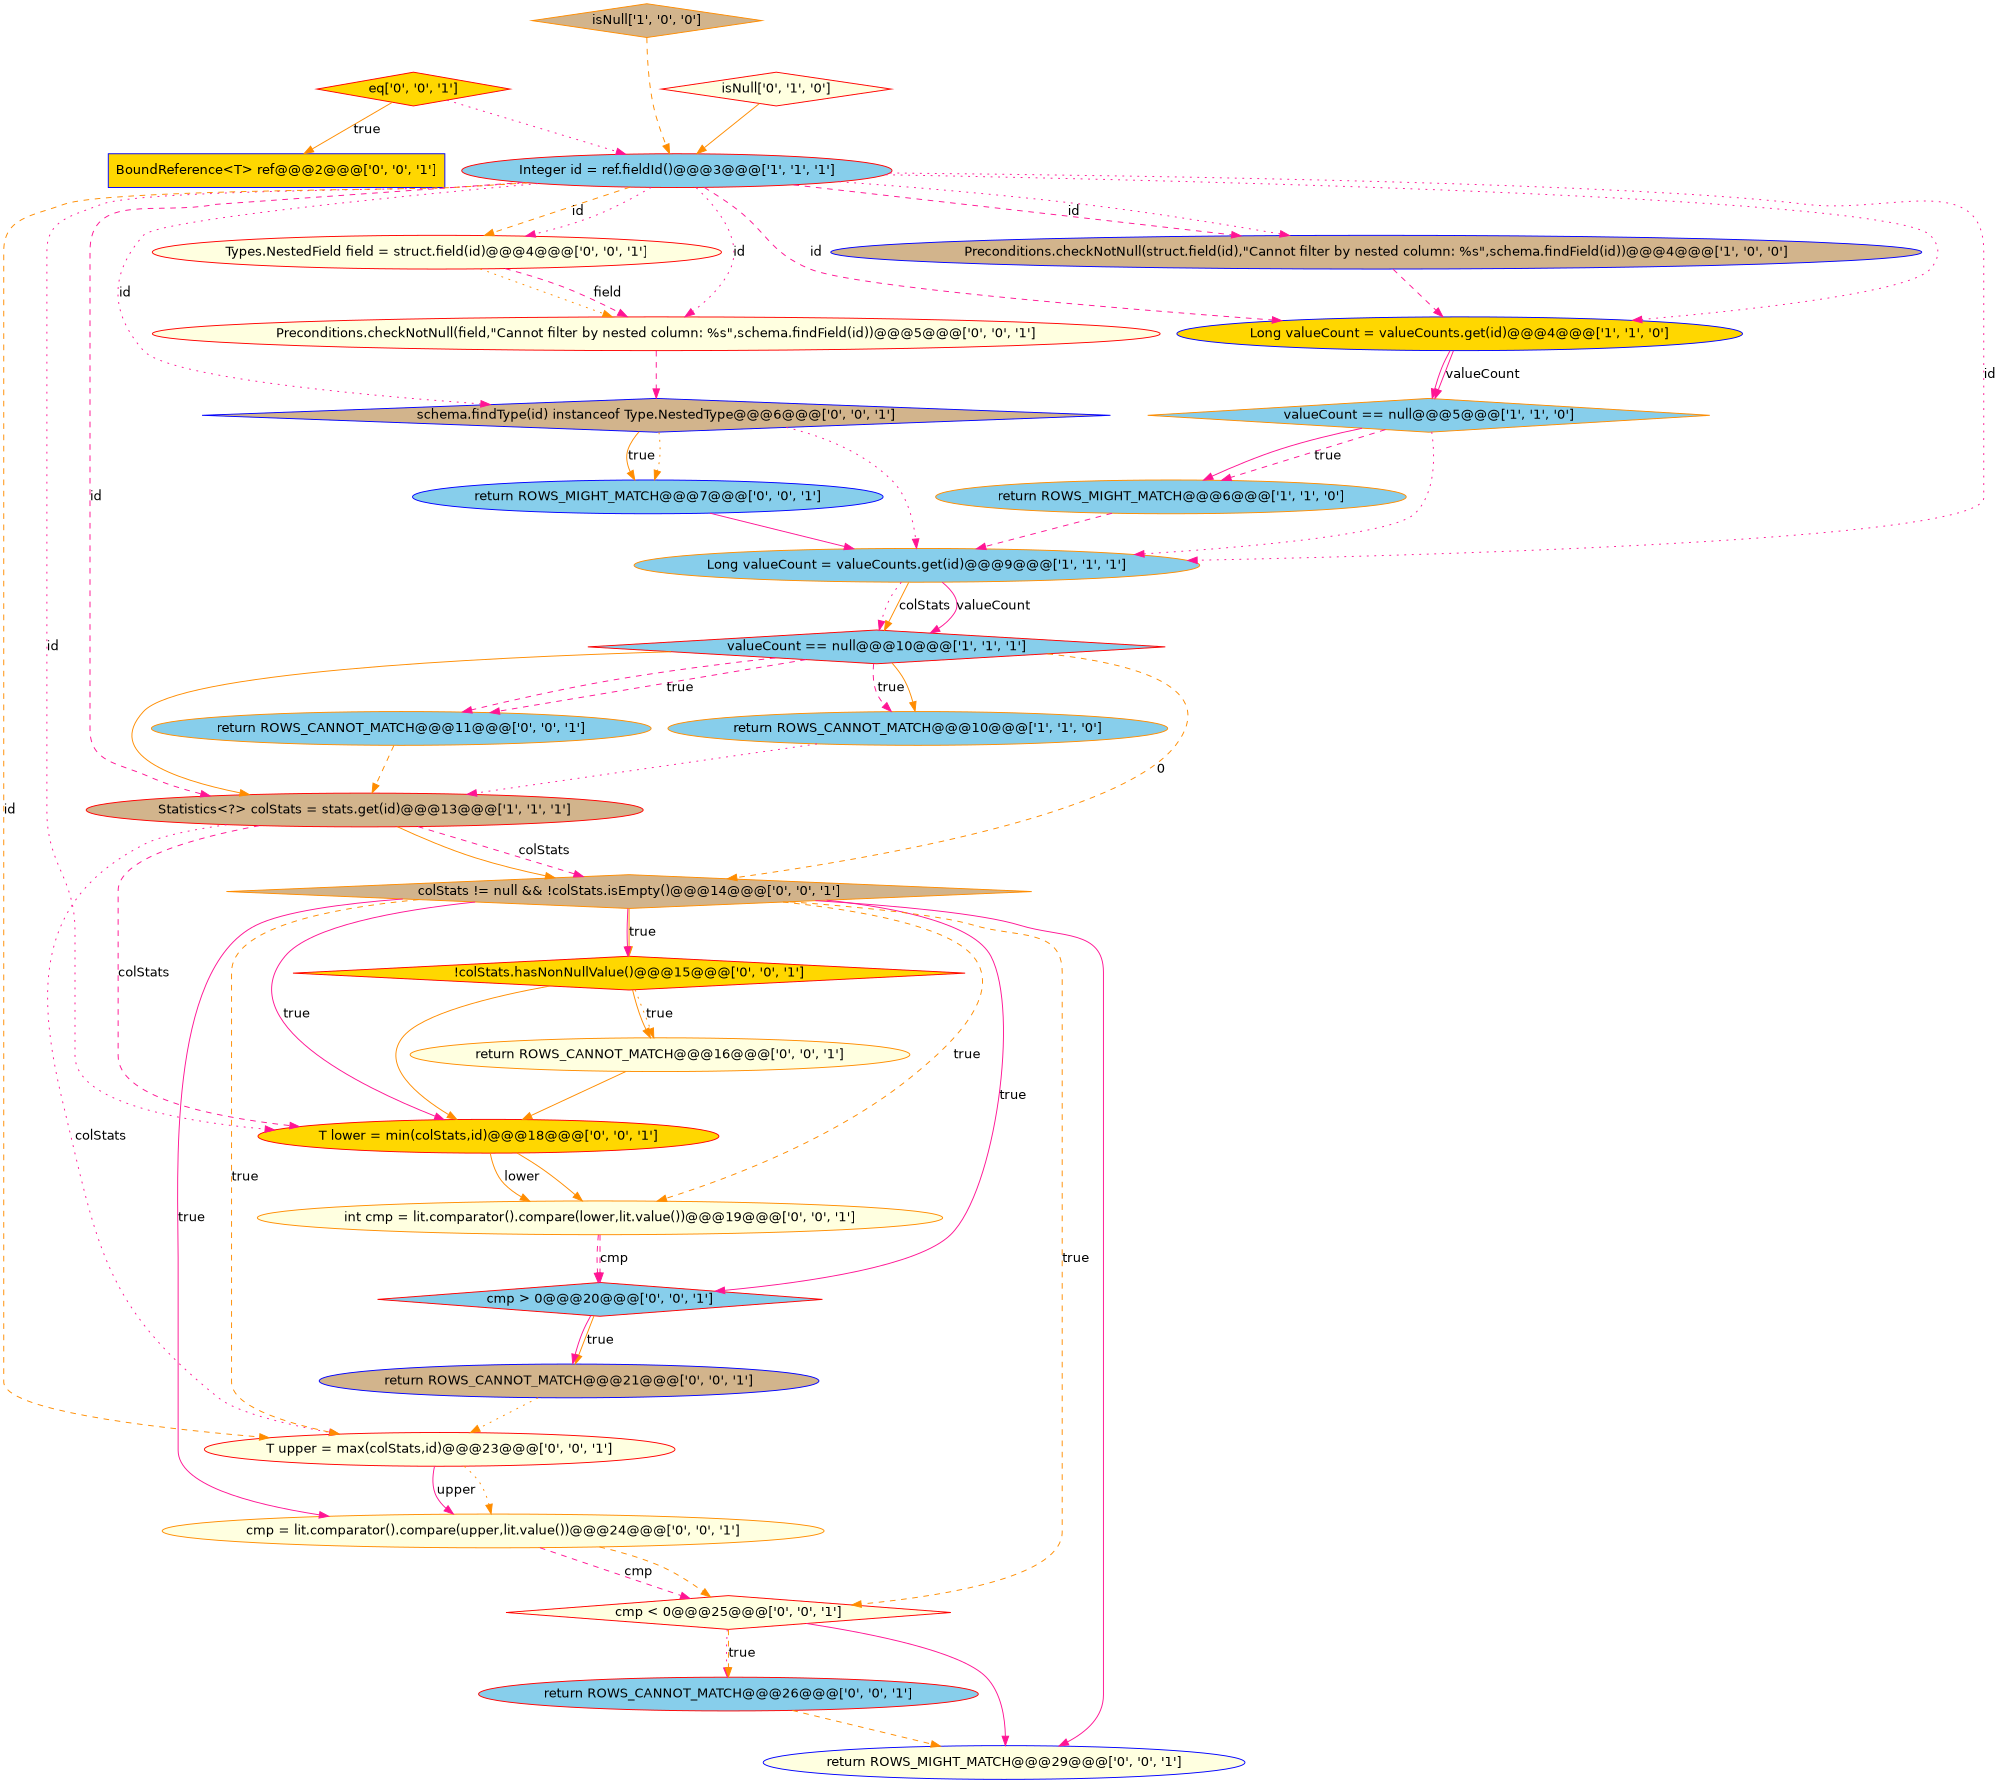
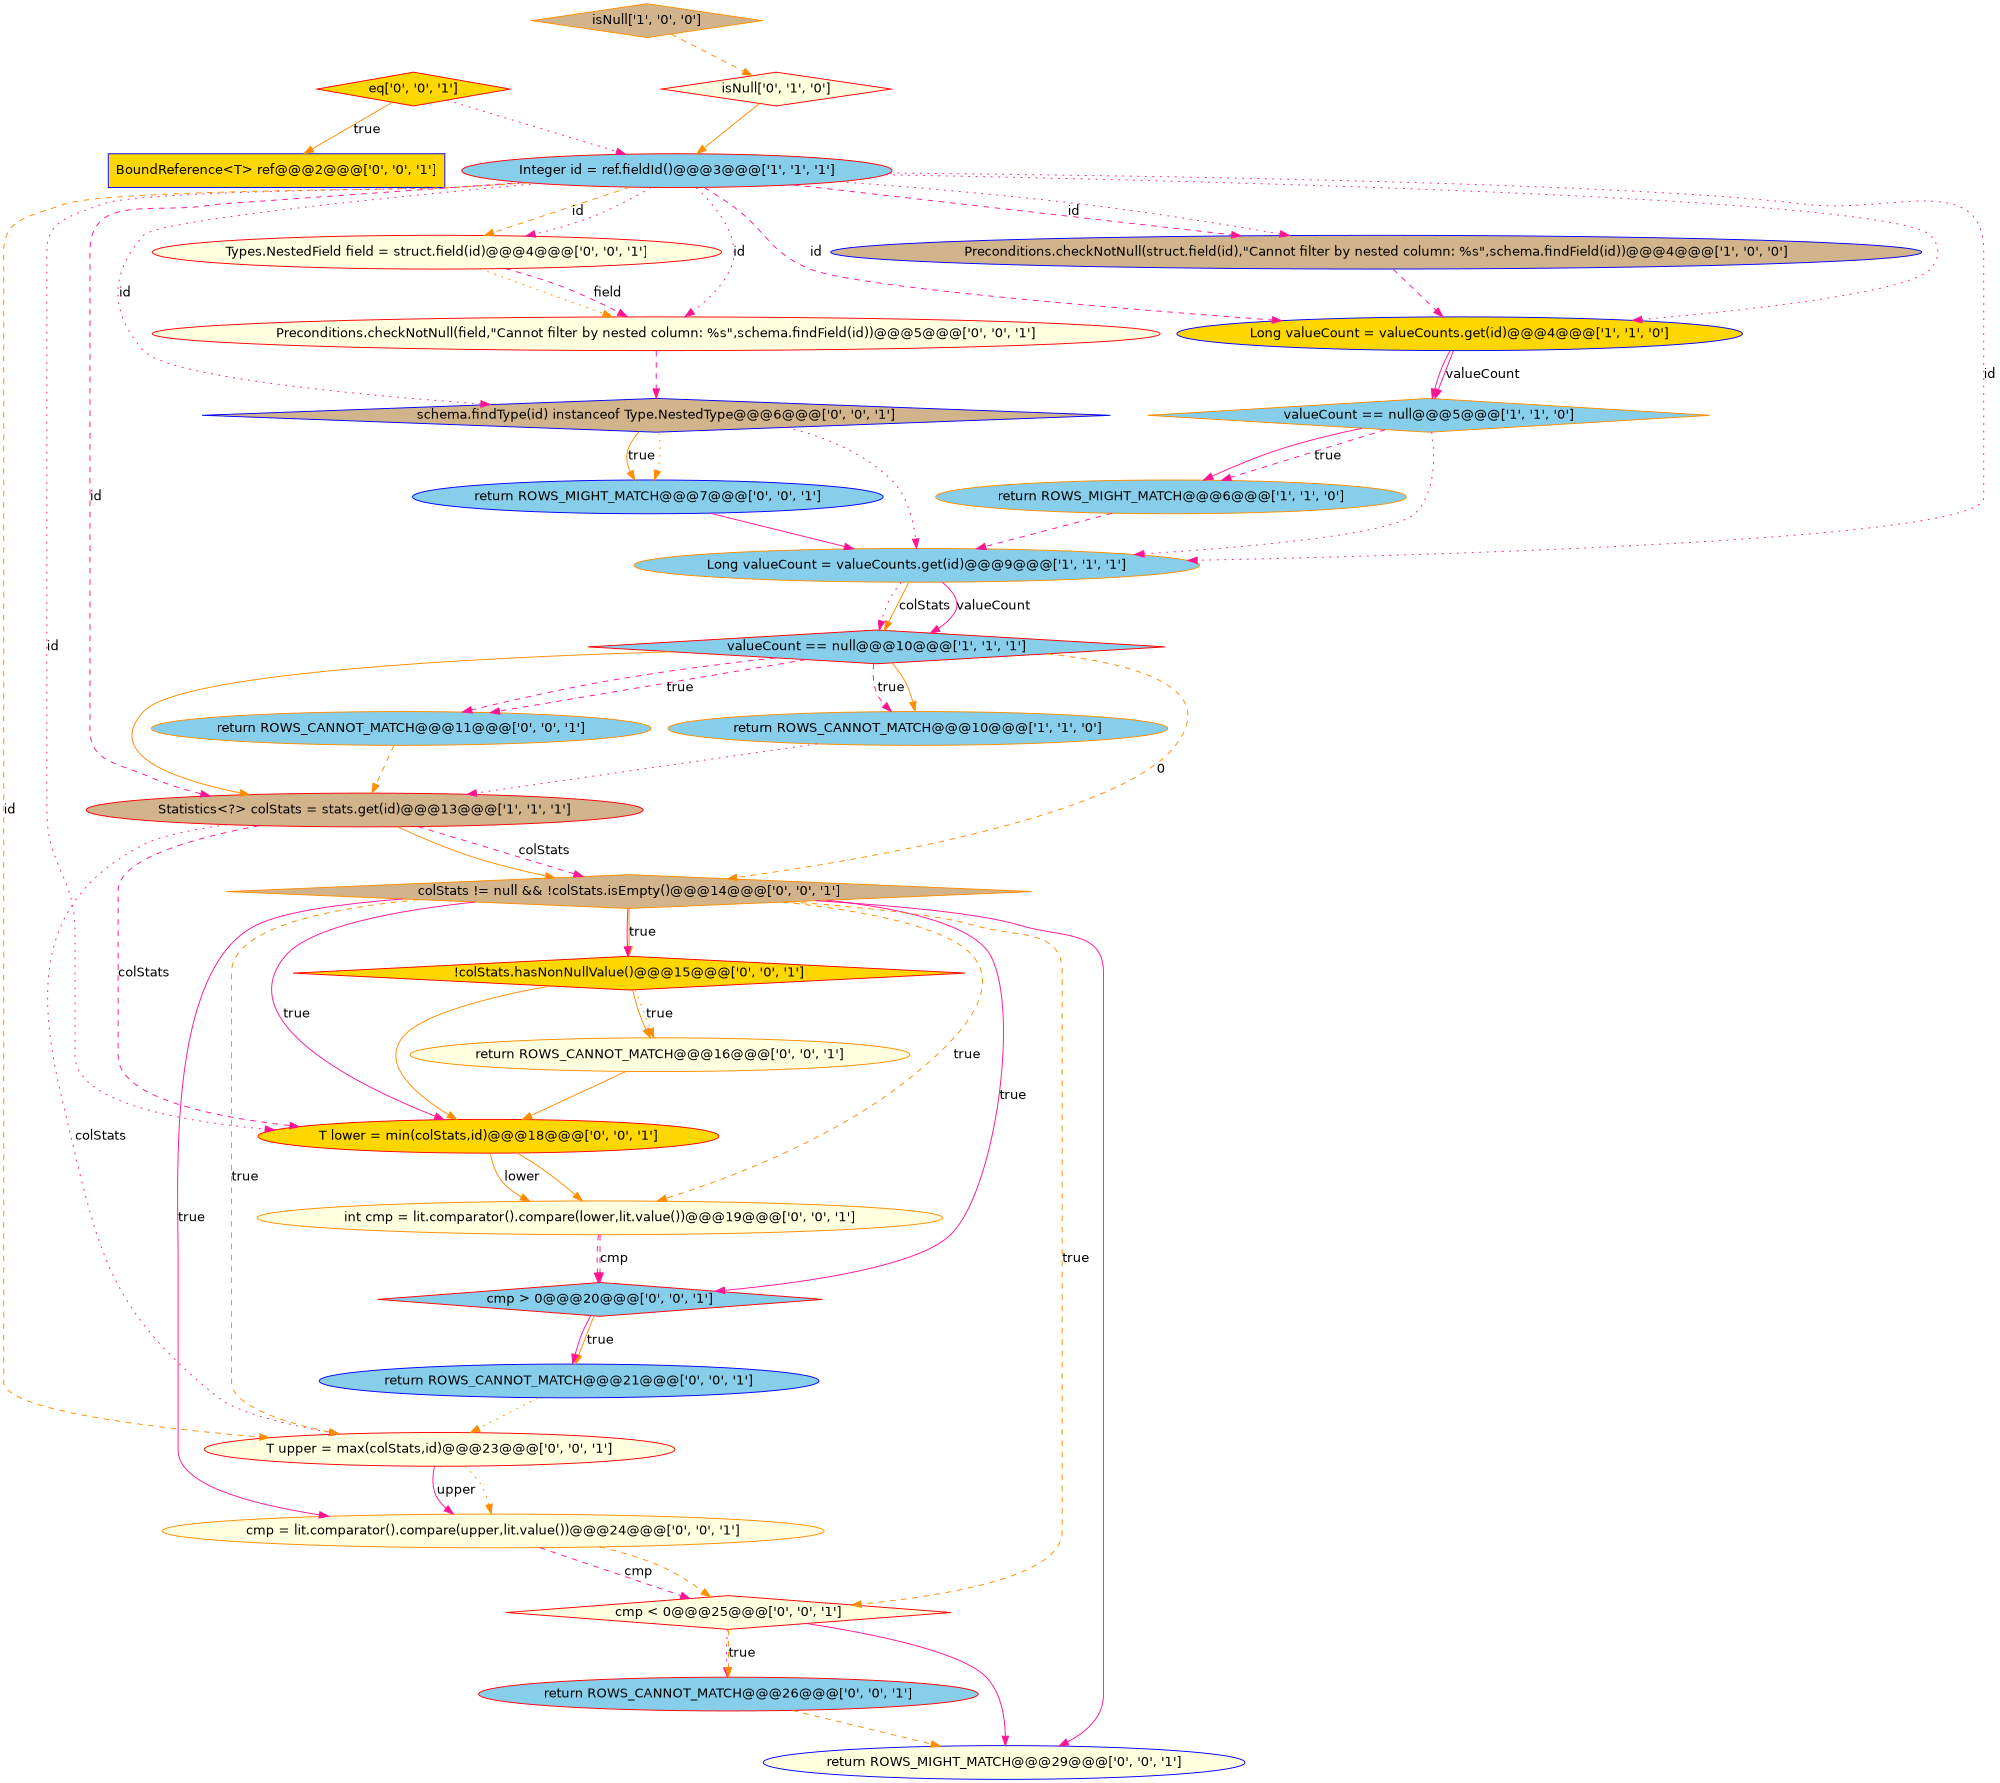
edge "isNull['1', '0', '0']" -> "Integer id = ref.fieldId()@@@3@@@['1', '1', '1']": now "isNull['1', '0', '0']" -> "isNull['0', '1', '0']"
node "return ROWS_CANNOT_MATCH@@@21@@@['0', '0', '1']": fillcolor tan -> skyblue
